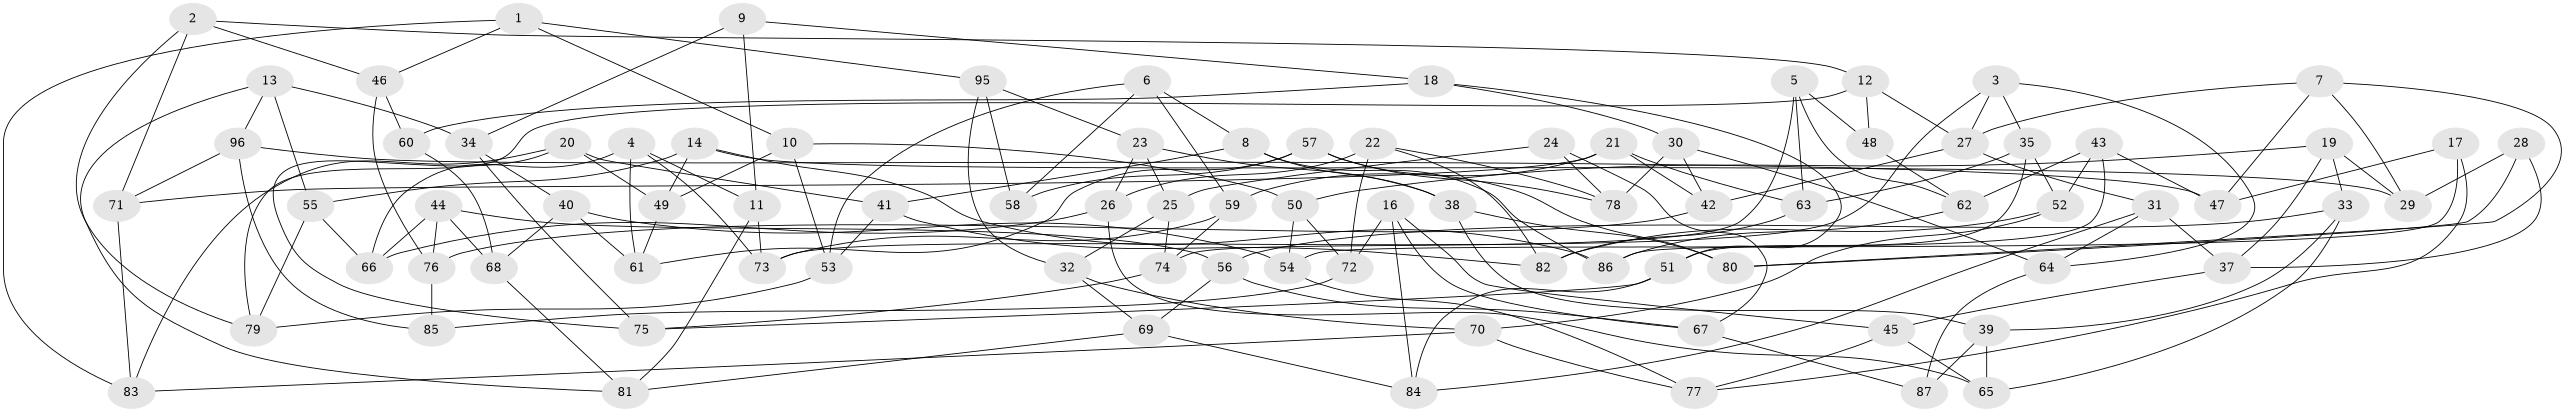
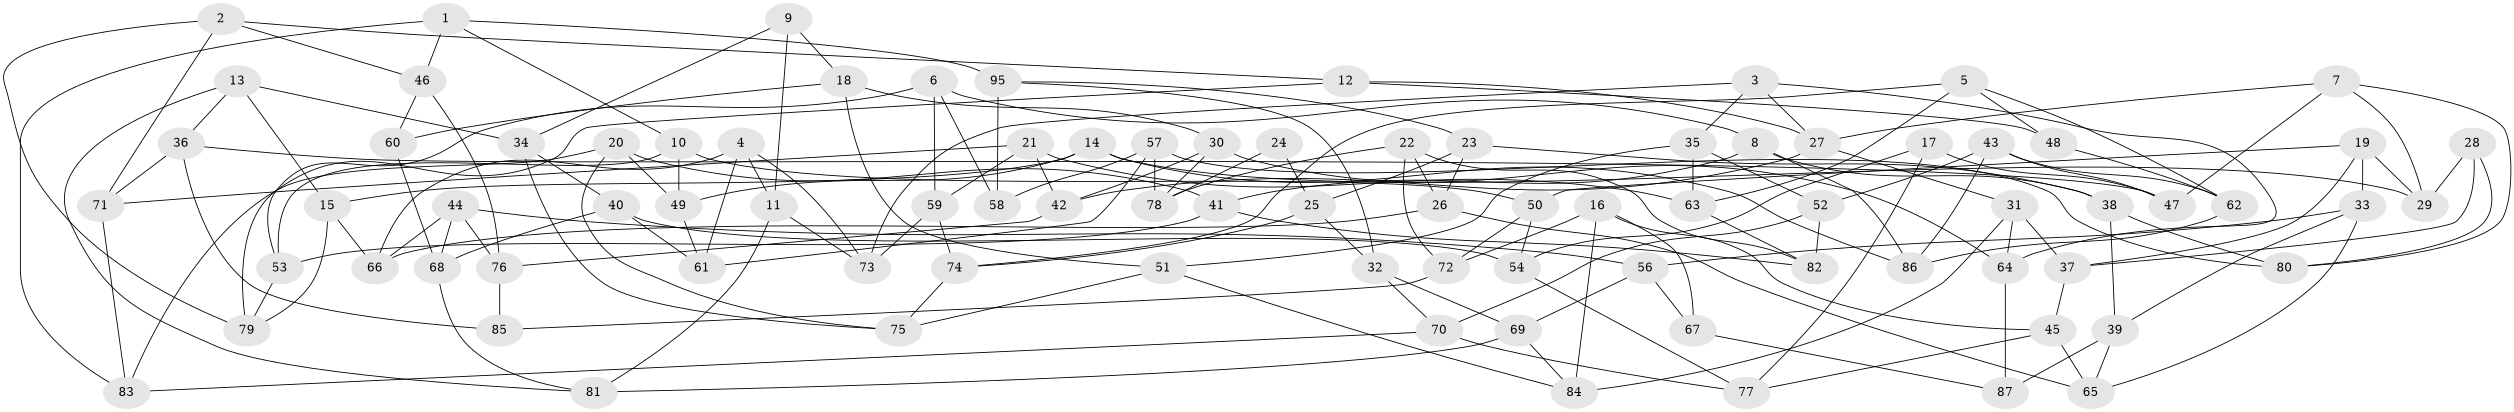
node "96": label "96" -> "36"
node "55": label "55" -> "15"
edge "24" -- "67": removed
